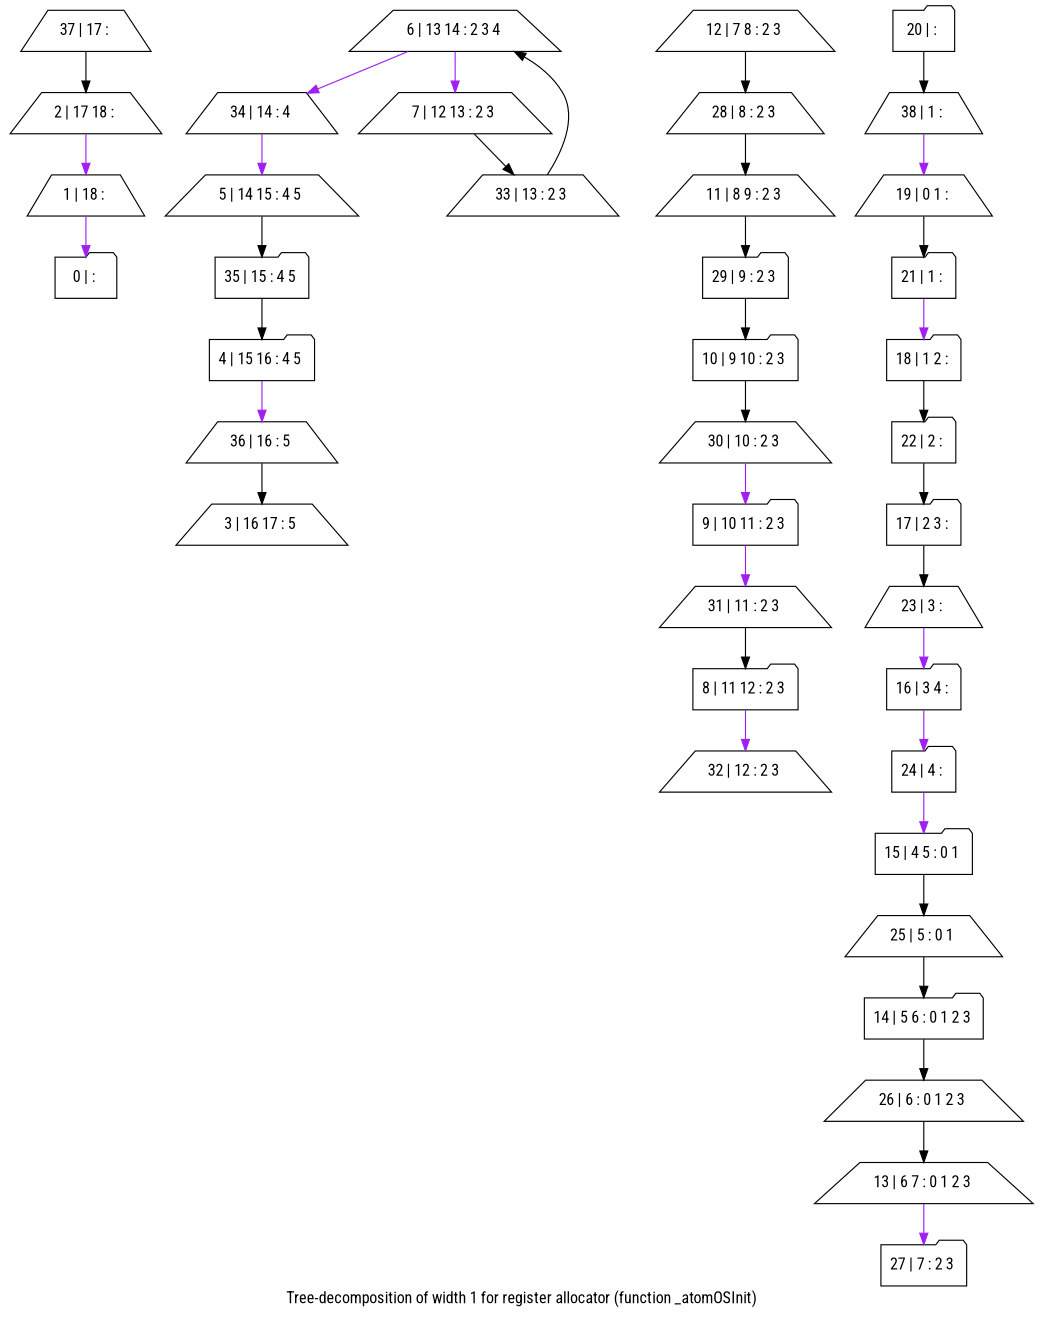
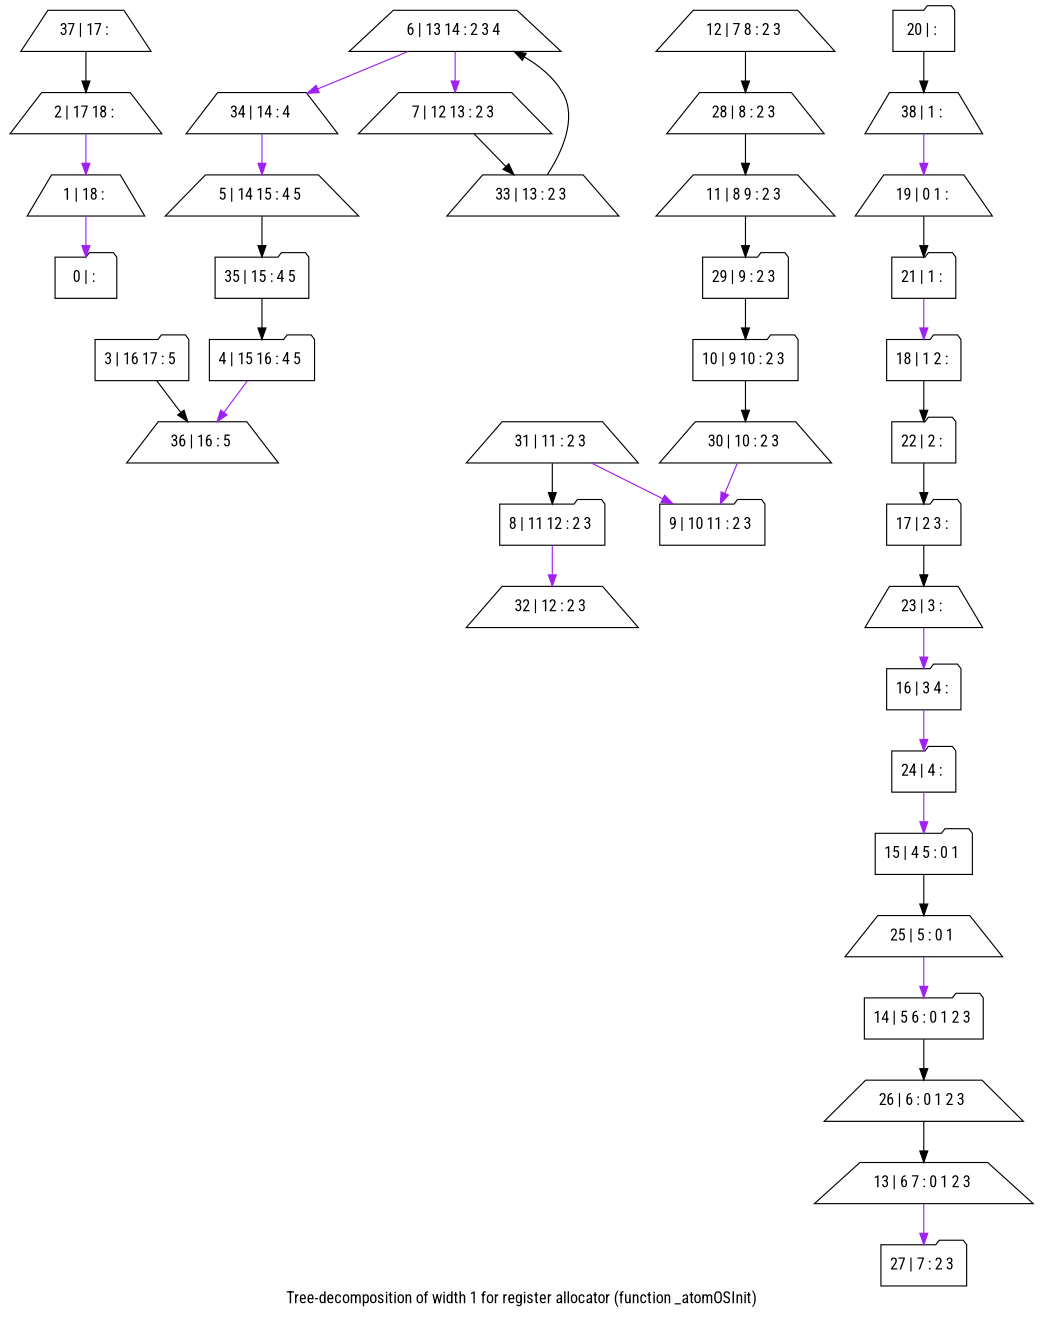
edge "36 | 16 : 5" -> "3 | 16 17 : 5": reversed
node "3 | 16 17 : 5": shape trapezium -> folder
edge "9 | 10 11 : 2 3" -> "31 | 11 : 2 3": reversed
edge "25 | 5 : 0 1" -> "14 | 5 6 : 0 1 2 3": color black -> purple
